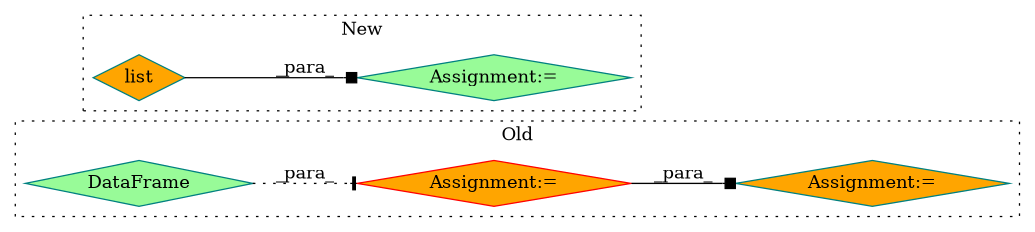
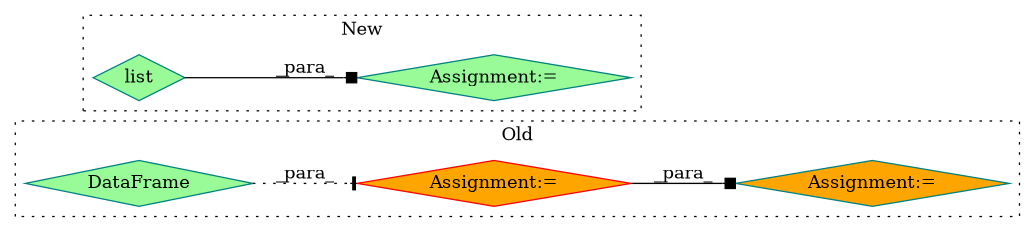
node "list": fillcolor orange -> palegreen
